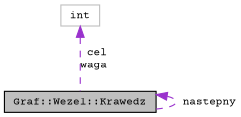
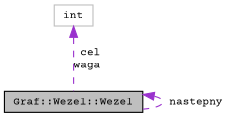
node "Graf::Wezel::Krawedz": label "Graf::Wezel::Krawedz" -> "Graf::Wezel::Wezel"
